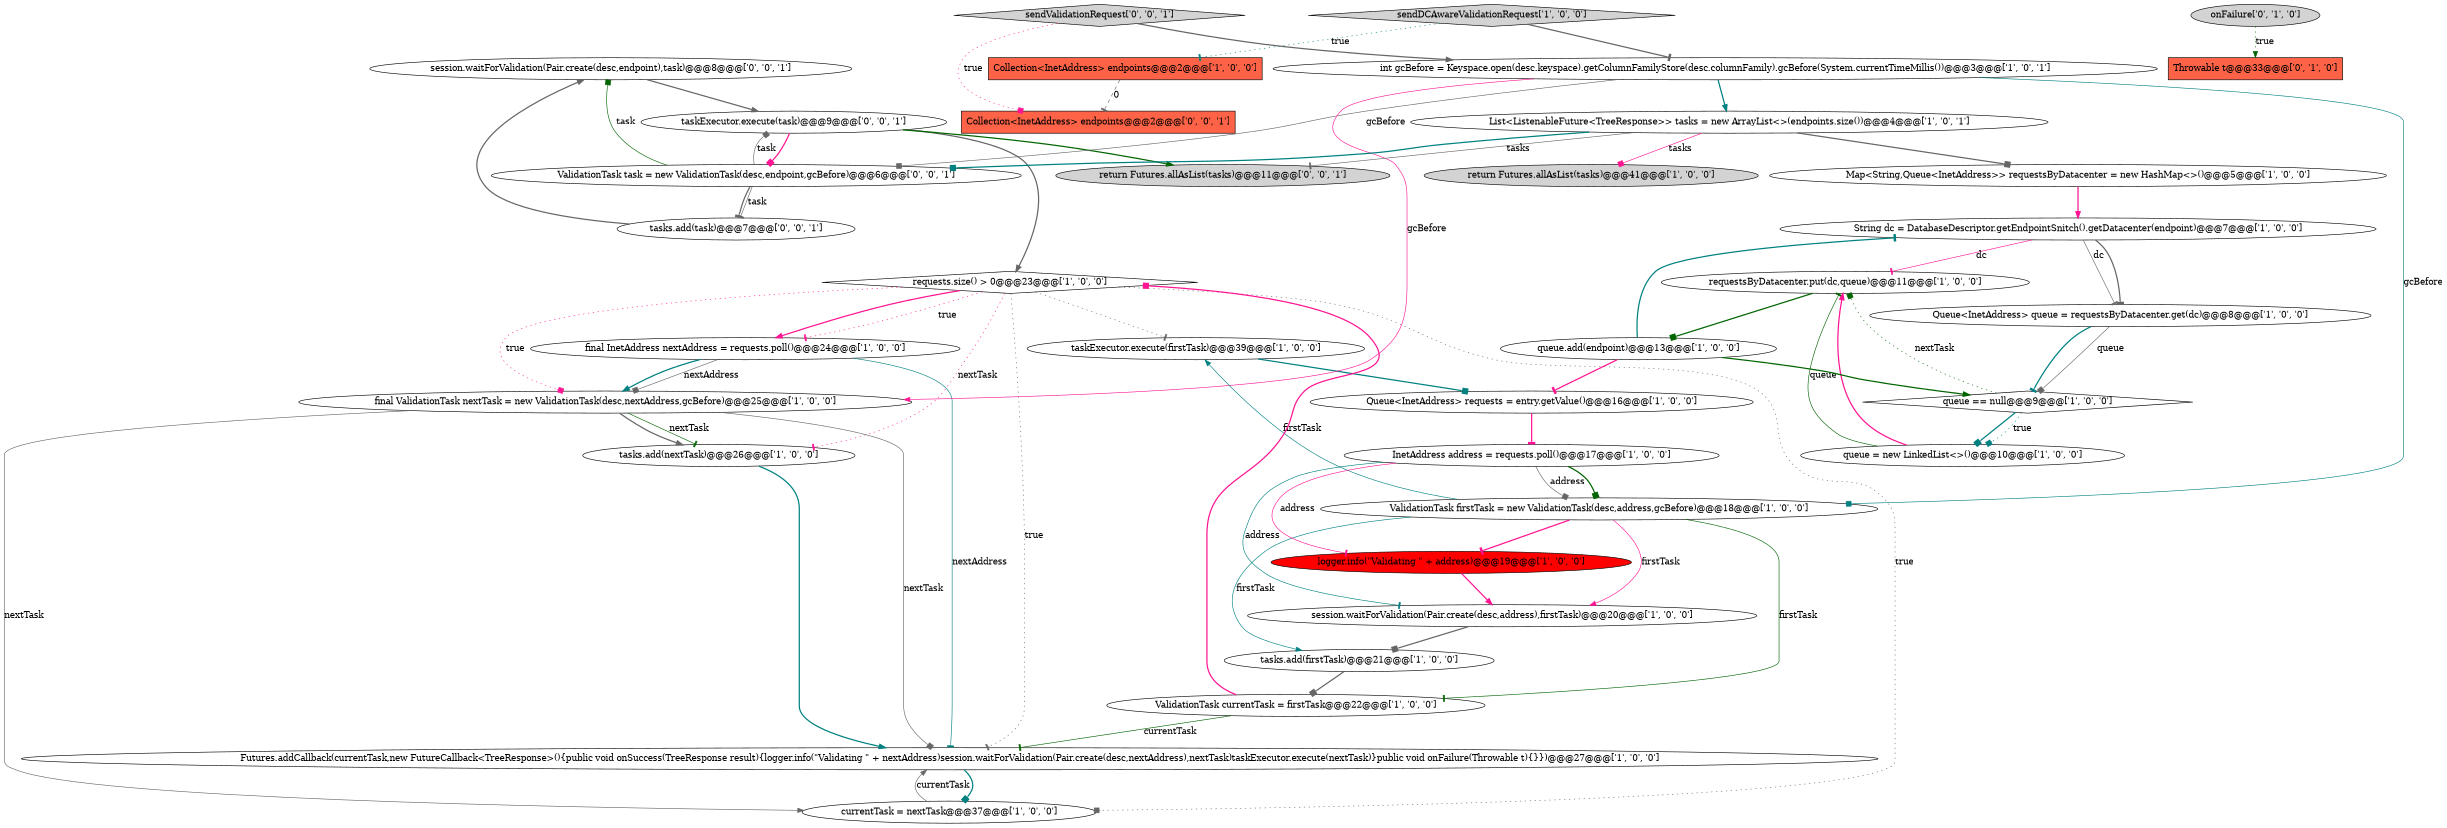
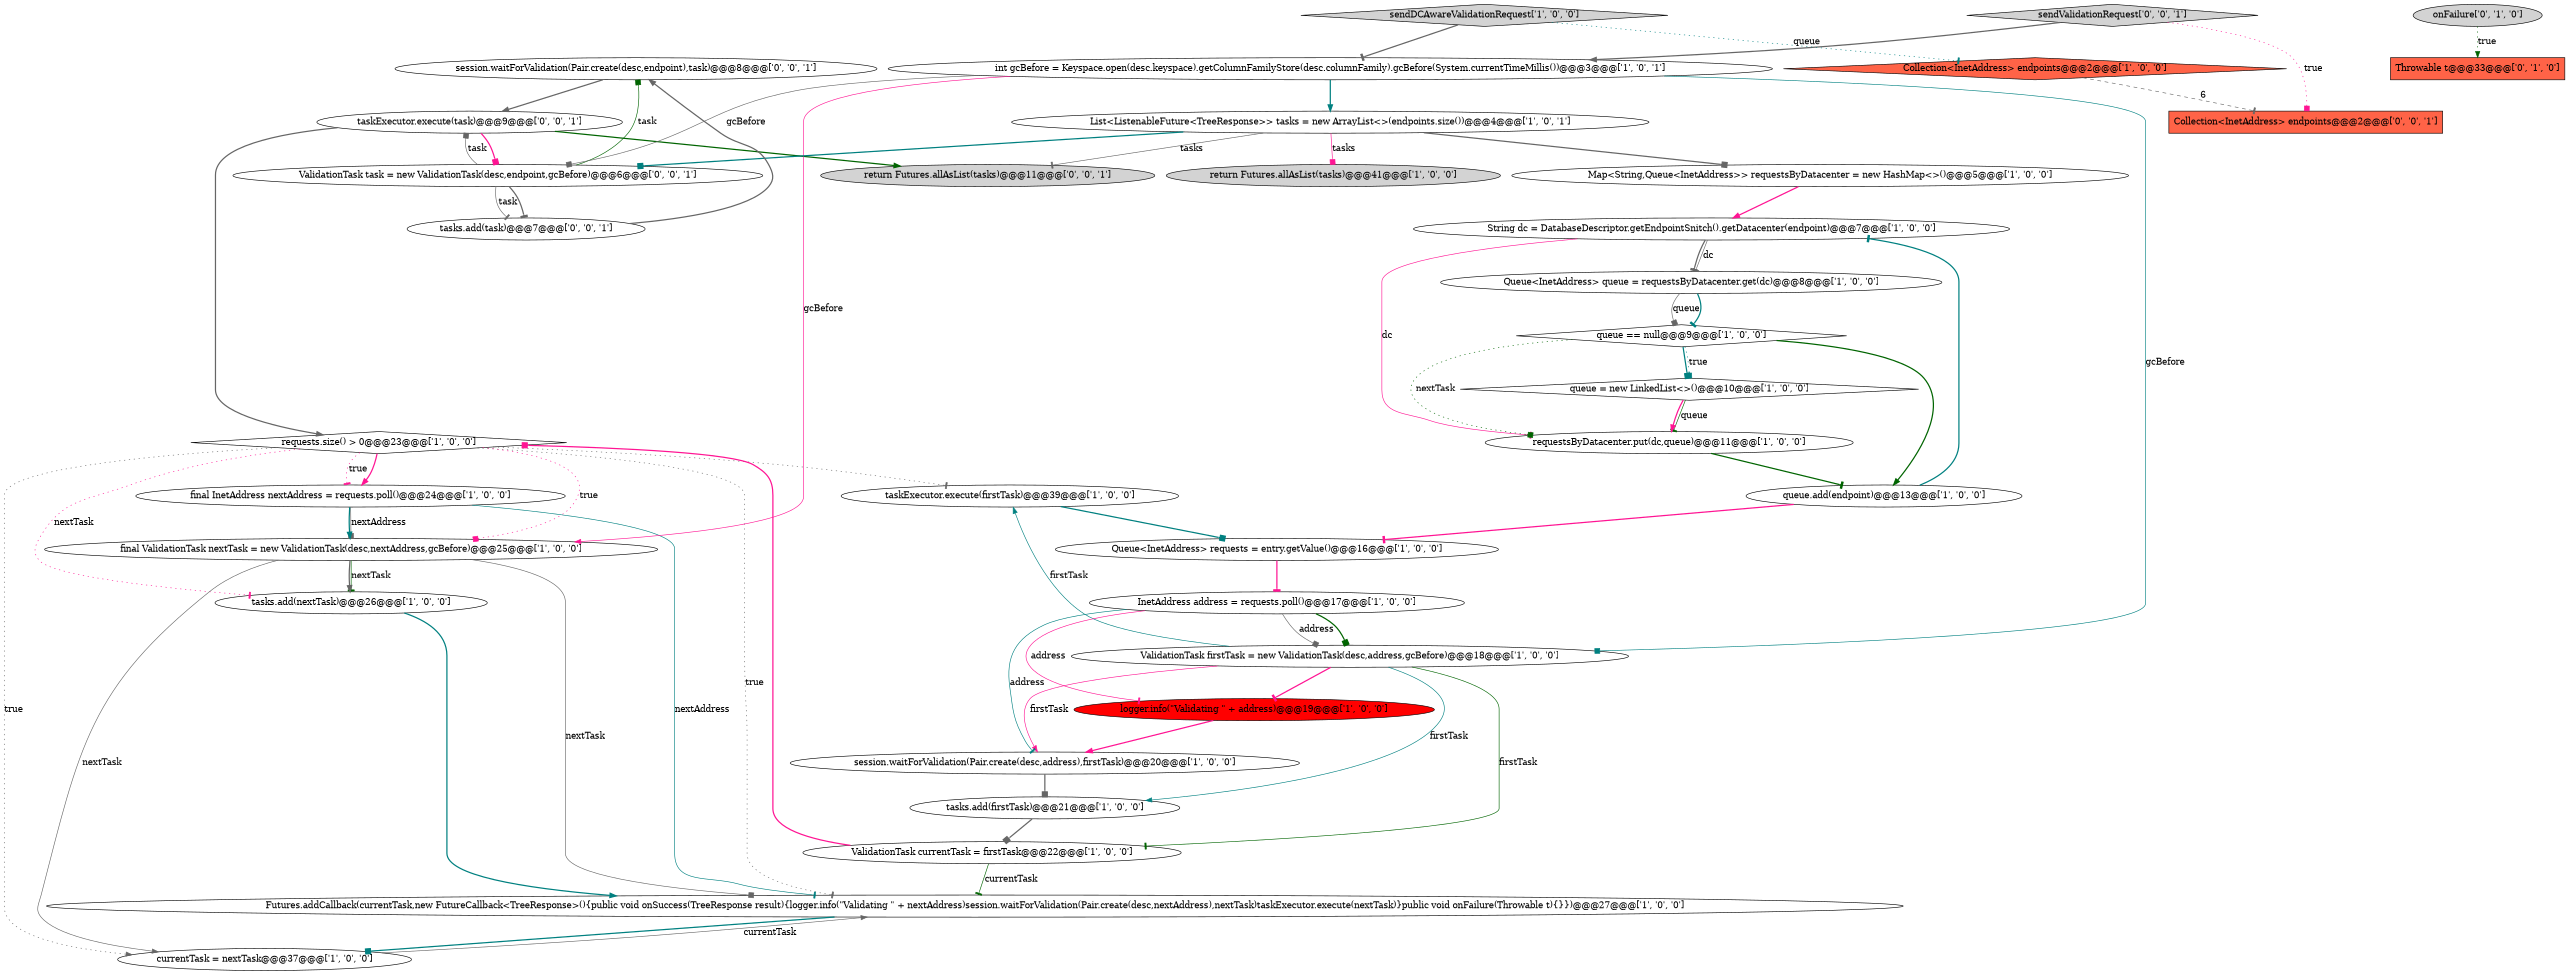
edge "sendDCAwareValidationRequest['1', '0', '0']" -> "Collection<InetAddress> endpoints@@@2@@@['1', '0', '0']": label "true" -> "queue"
node "Collection<InetAddress> endpoints@@@2@@@['1', '0', '0']": shape box -> diamond
edge "Collection<InetAddress> endpoints@@@2@@@['1', '0', '0']" -> "Collection<InetAddress> endpoints@@@2@@@['0', '0', '1']": label "0" -> "6"
edge "requestsByDatacenter.put(dc,queue)@@@11@@@['1', '0', '0']" -> "queue.add(endpoint)@@@13@@@['1', '0', '0']": arrowhead box -> tee
edge "queue.add(endpoint)@@@13@@@['1', '0', '0']" -> "queue == null@@@9@@@['1', '0', '0']": reversed
node "queue = new LinkedList<>()@@@10@@@['1', '0', '0']": shape ellipse -> diamond
edge "requests.size() > 0@@@23@@@['1', '0', '0']" -> "currentTask = nextTask@@@37@@@['1', '0', '0']": arrowhead box -> normal
